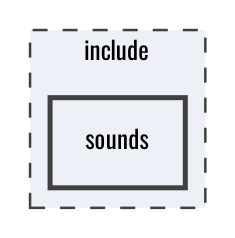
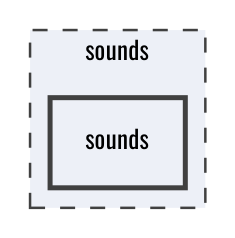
cluster "include": label "include" -> "sounds"
